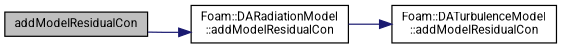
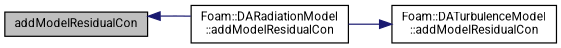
edge "addModelResidualCon" -> "Foam::DARadiationModel ::addModelResidualCon": reversed
